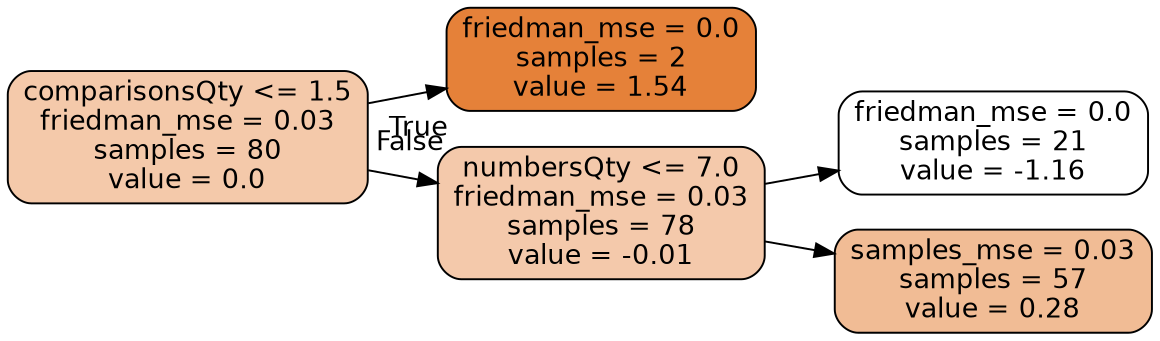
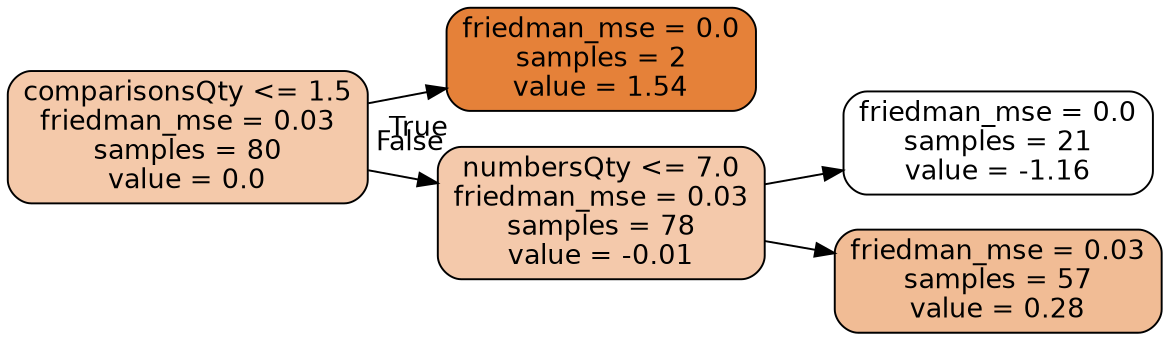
node "samples_mse = 0.03 samples = 57 value = 0.28": label "samples_mse = 0.03 samples = 57 value = 0.28" -> "friedman_mse = 0.03 samples = 57 value = 0.28"
